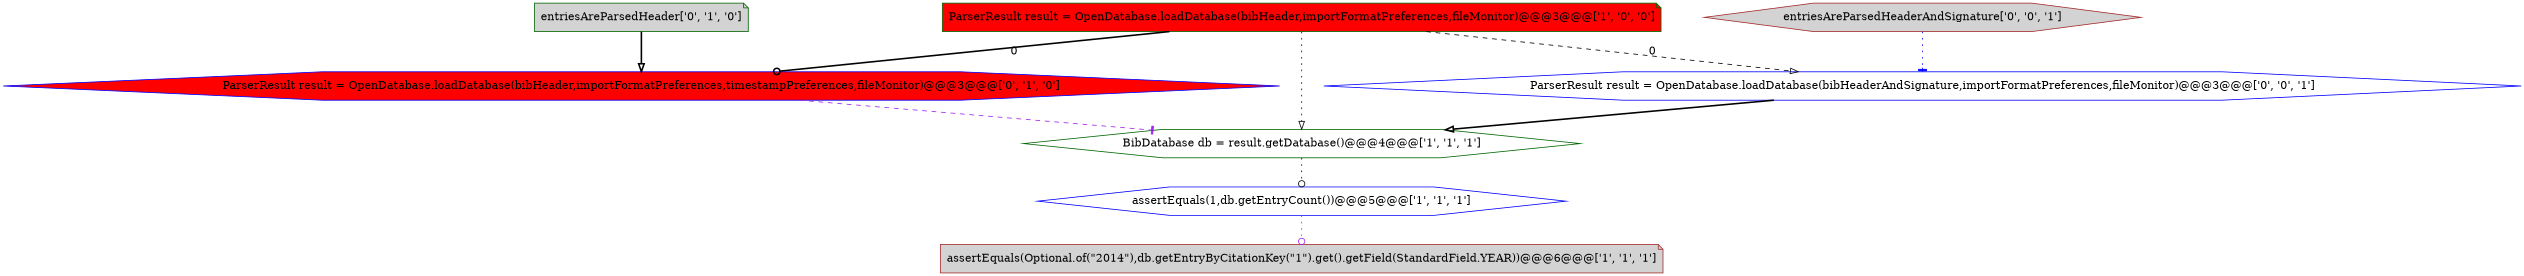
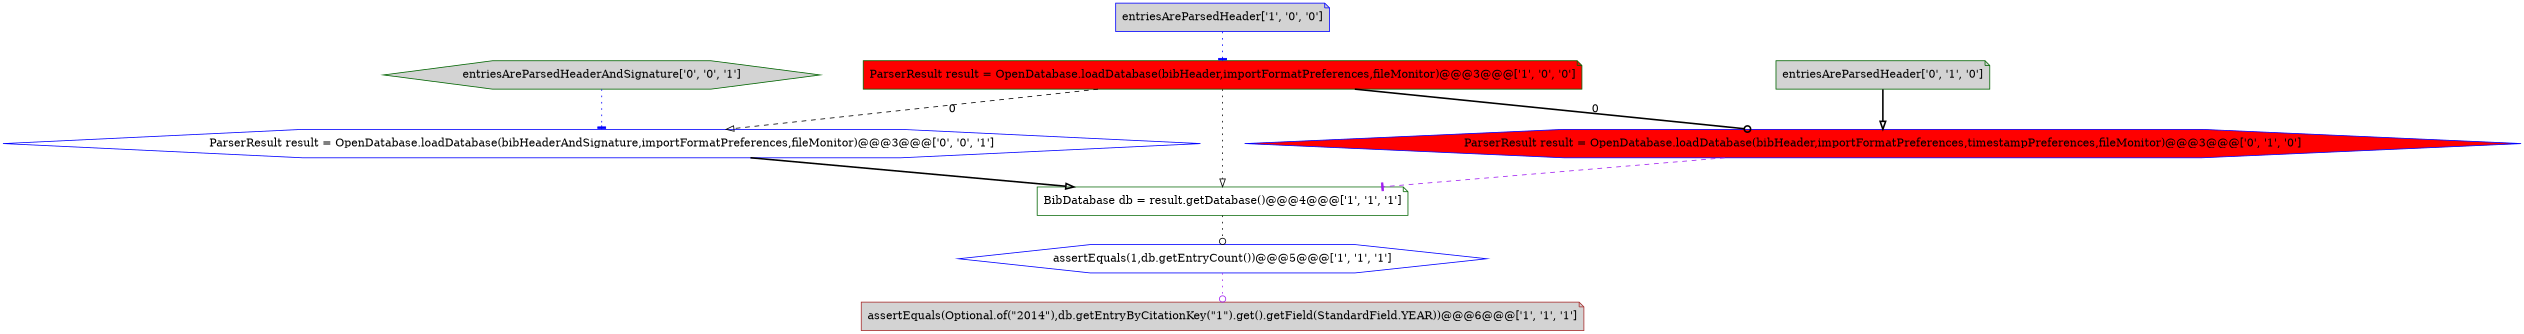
node "entriesAreParsedHeader['1', '0', '0']": added
node "entriesAreParsedHeaderAndSignature['0', '0', '1']": color brown -> darkgreen
node "BibDatabase db = result.getDatabase()@@@4@@@['1', '1', '1']": shape hexagon -> note
